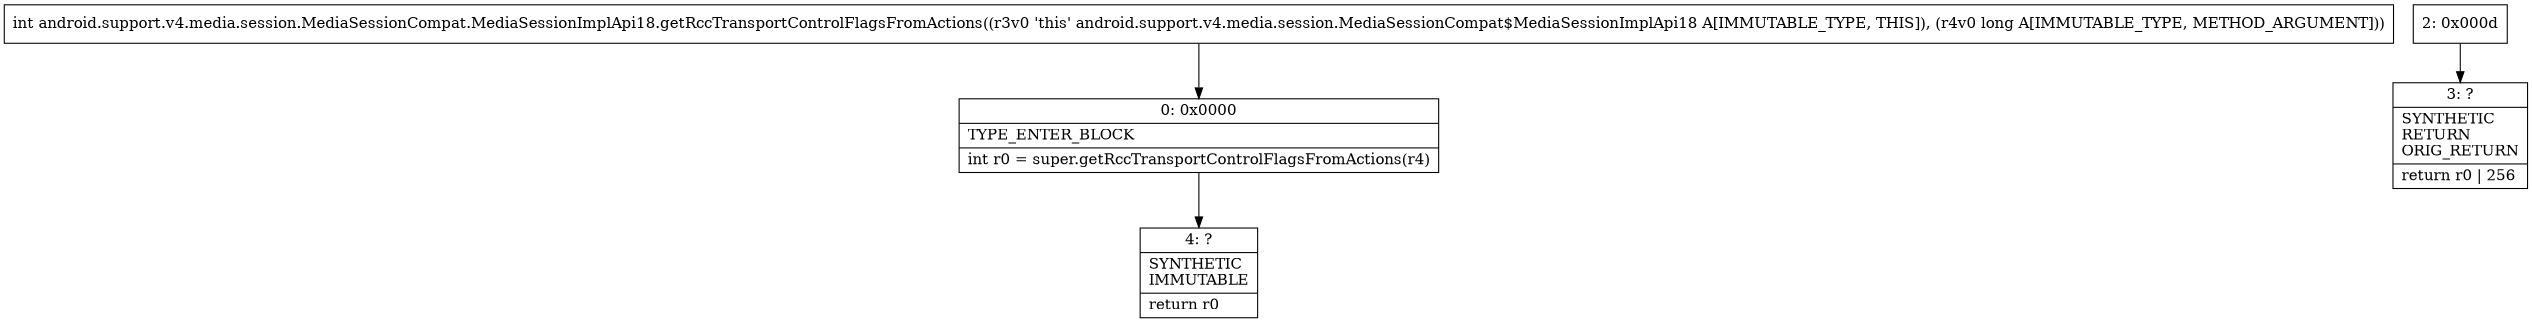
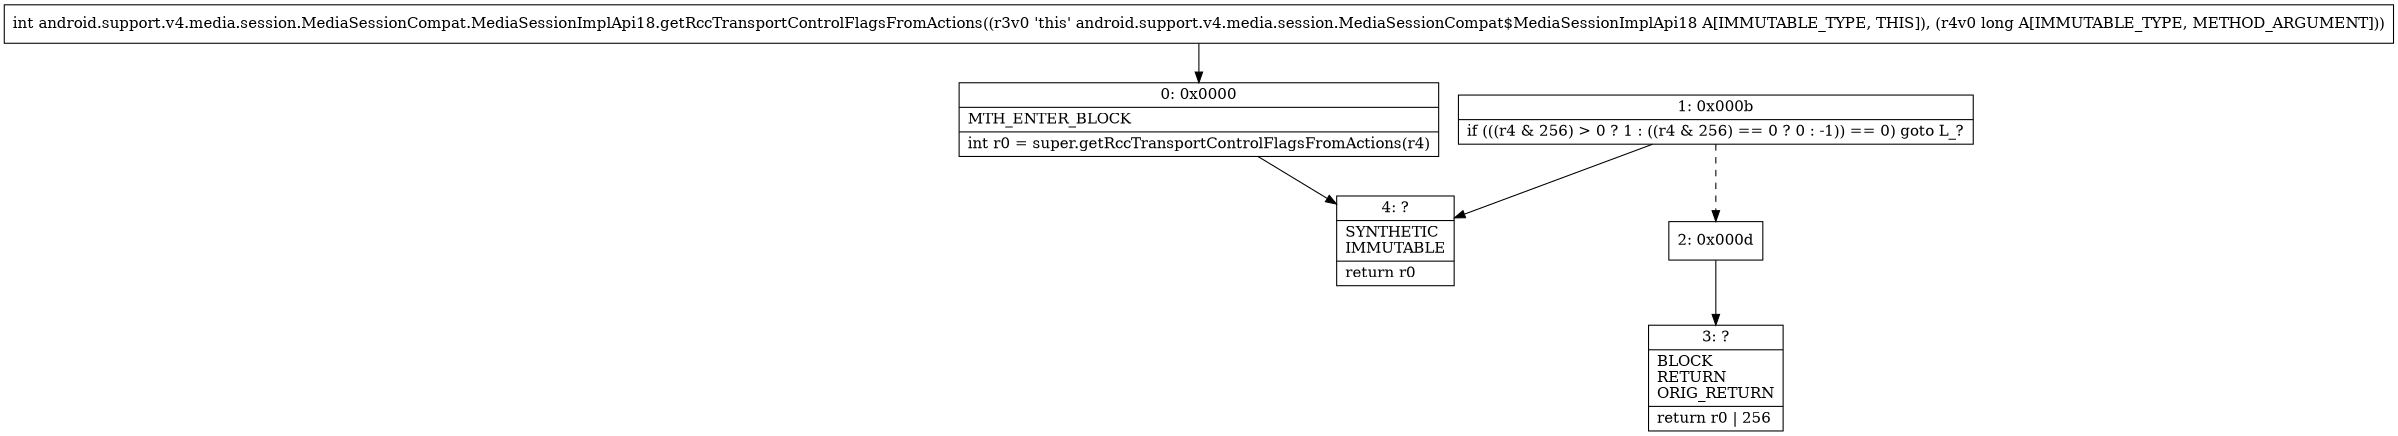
node "3: ?": text "SYNTHETIC" -> "BLOCK"
node "1: 0x000b": added
node "0: 0x0000": text "TYPE_ENTER_BLOCK" -> "MTH_ENTER_BLOCK"
